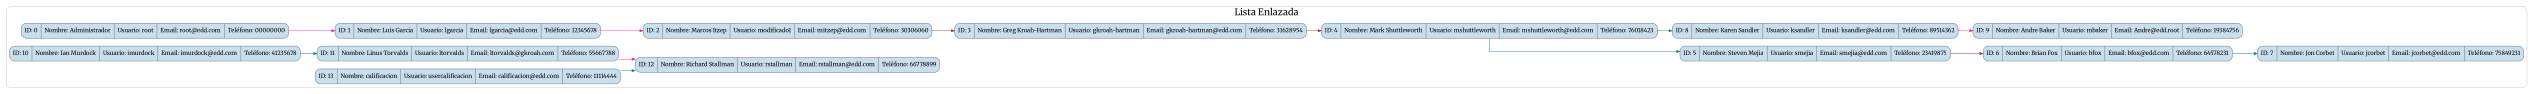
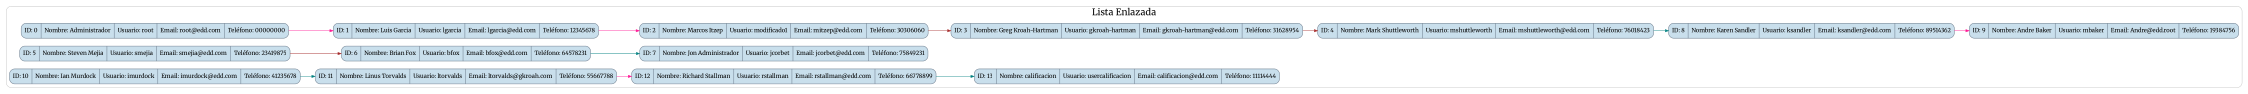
edge "ID: 4" -> "ID: 5": removed
node "ID: 7": text "Nombre: Jon Corbet" -> "Nombre: Jon Administrador"
edge "ID: 13" -> "ID: 12": reversed
